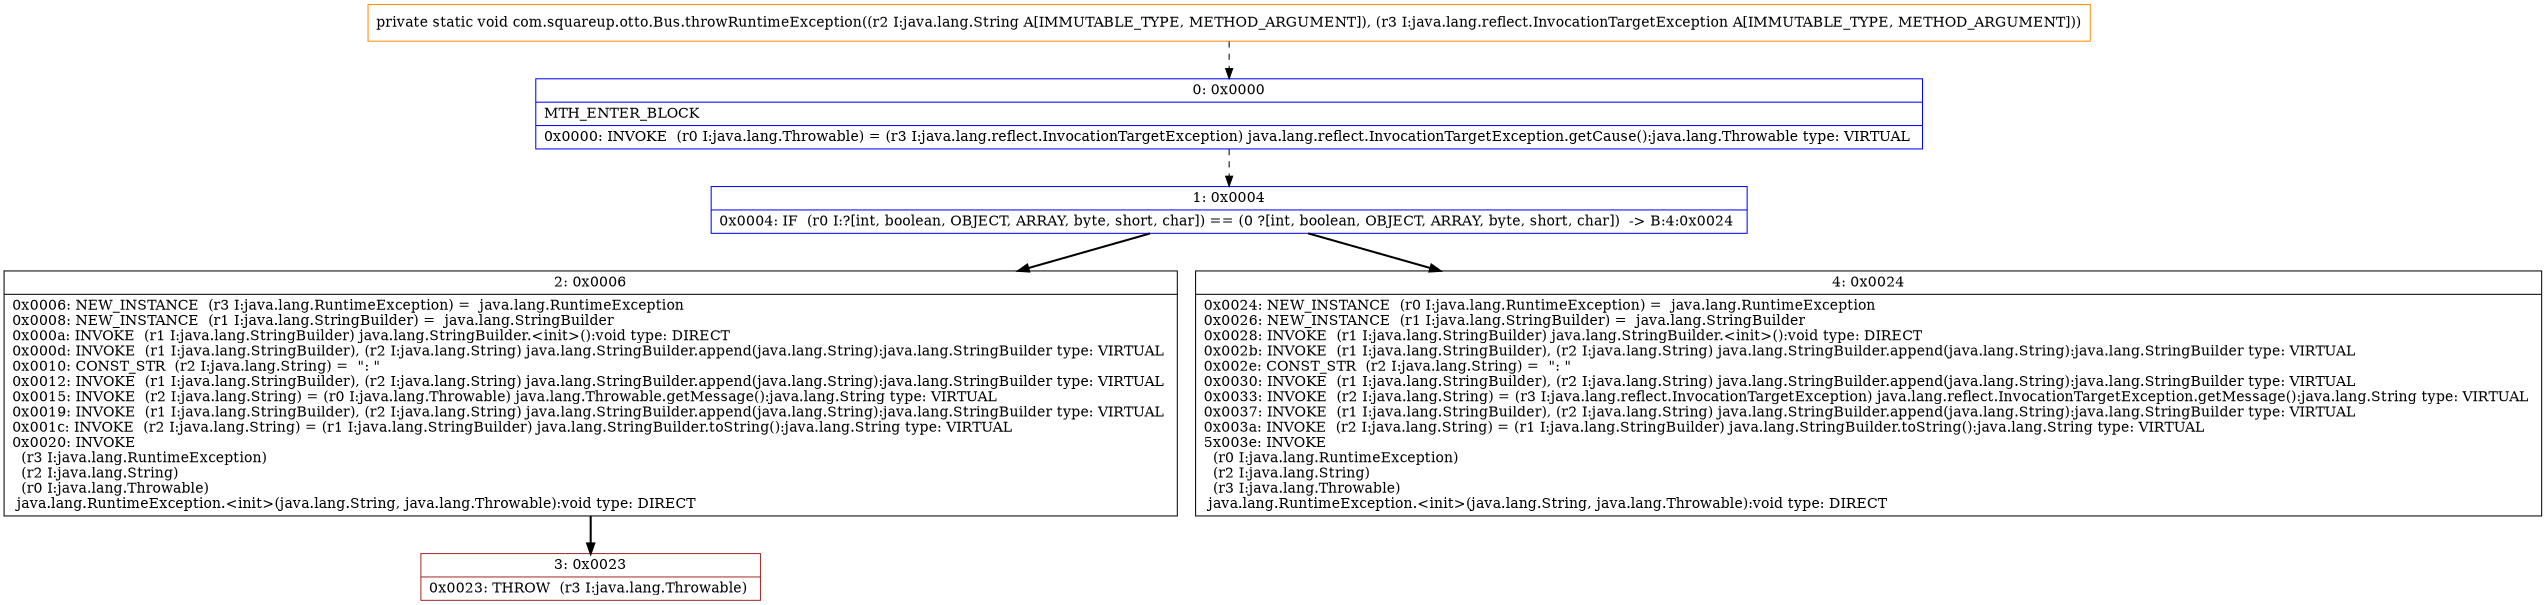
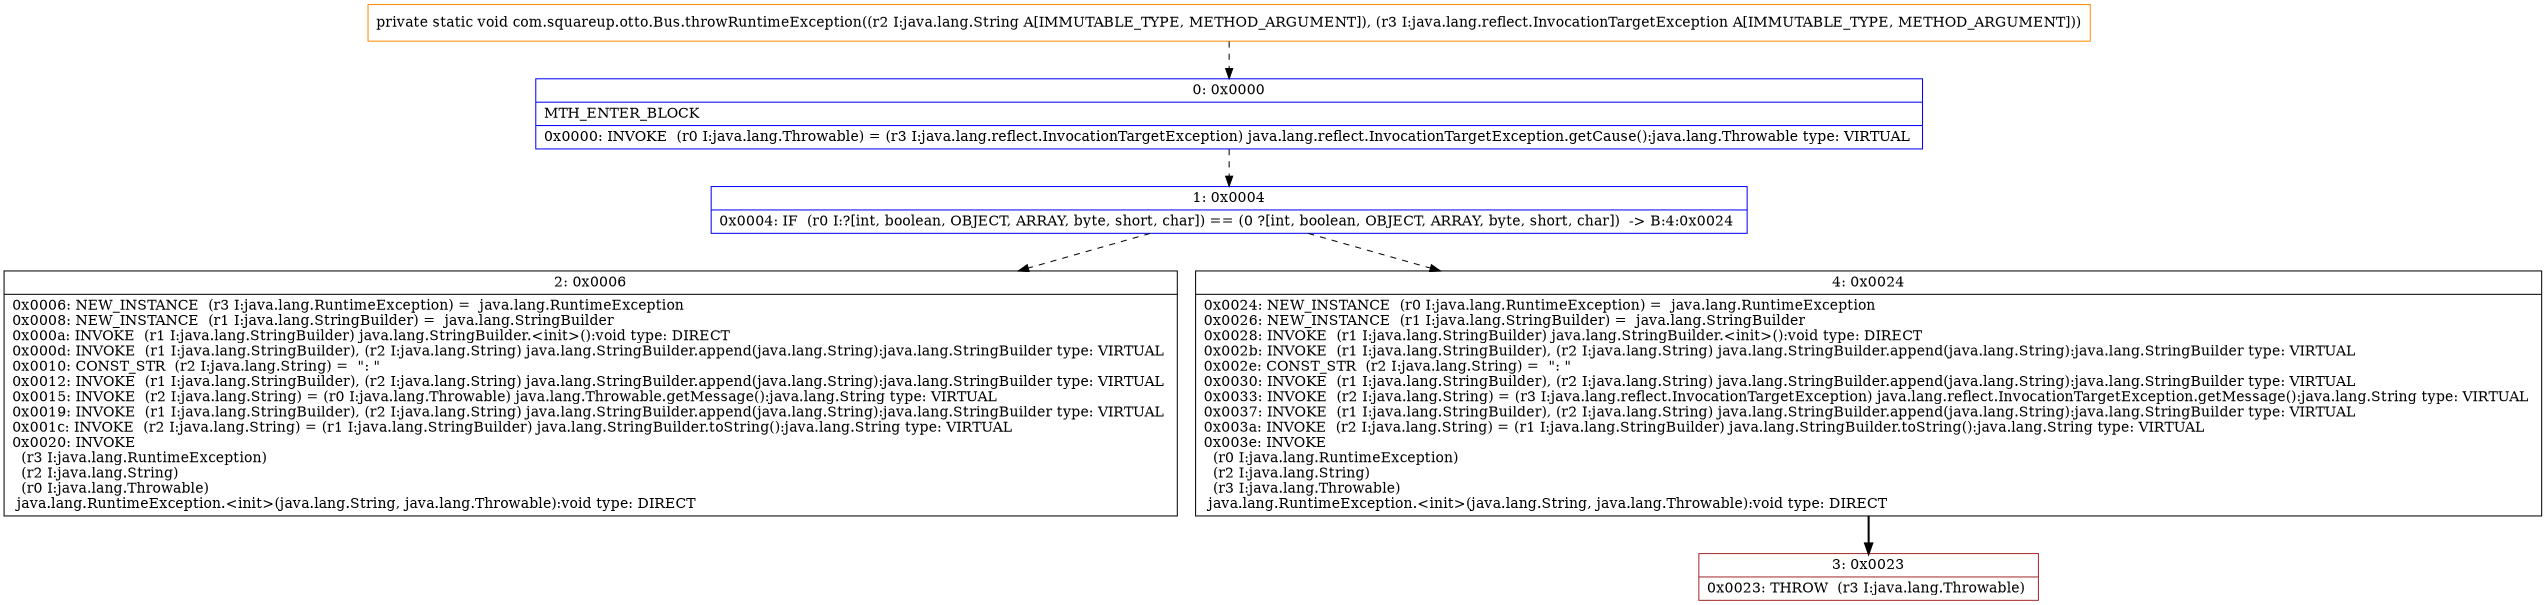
edge "1: 0x0004" -> "2: 0x0006": style bold -> dashed
edge "1: 0x0004" -> "4: 0x0024": style bold -> dashed
node "4: 0x0024": text "5x003e: INVOKE" -> "0x003e: INVOKE"
edge "2: 0x0006" -> "3: 0x0023": now "4: 0x0024" -> "3: 0x0023"
